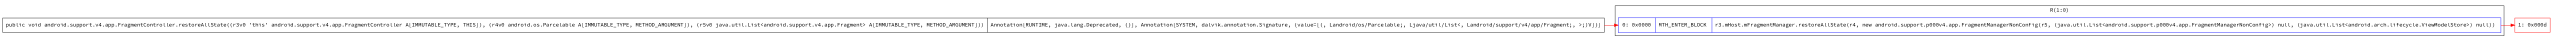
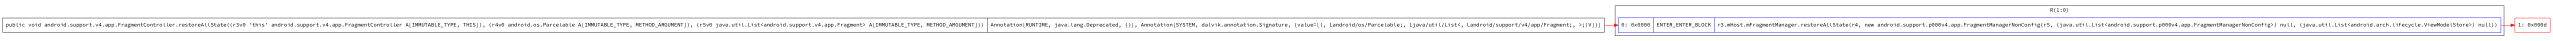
node "0: 0x0000": text "MTH_ENTER_BLOCK" -> "ENTER_ENTER_BLOCK"
